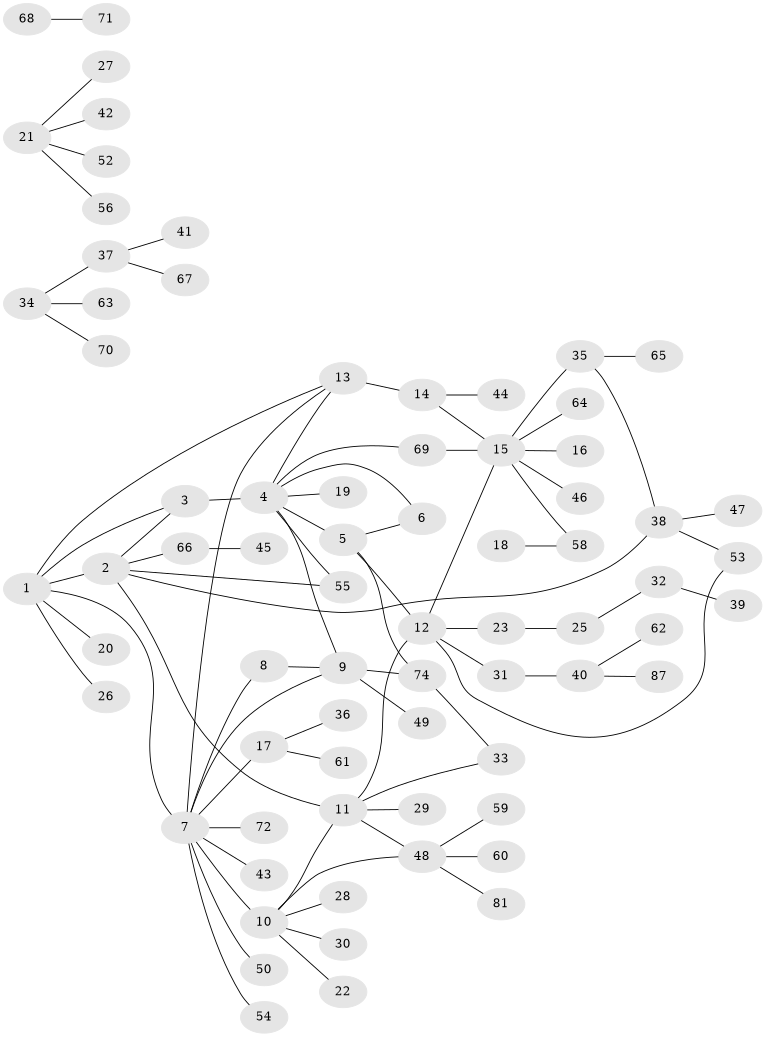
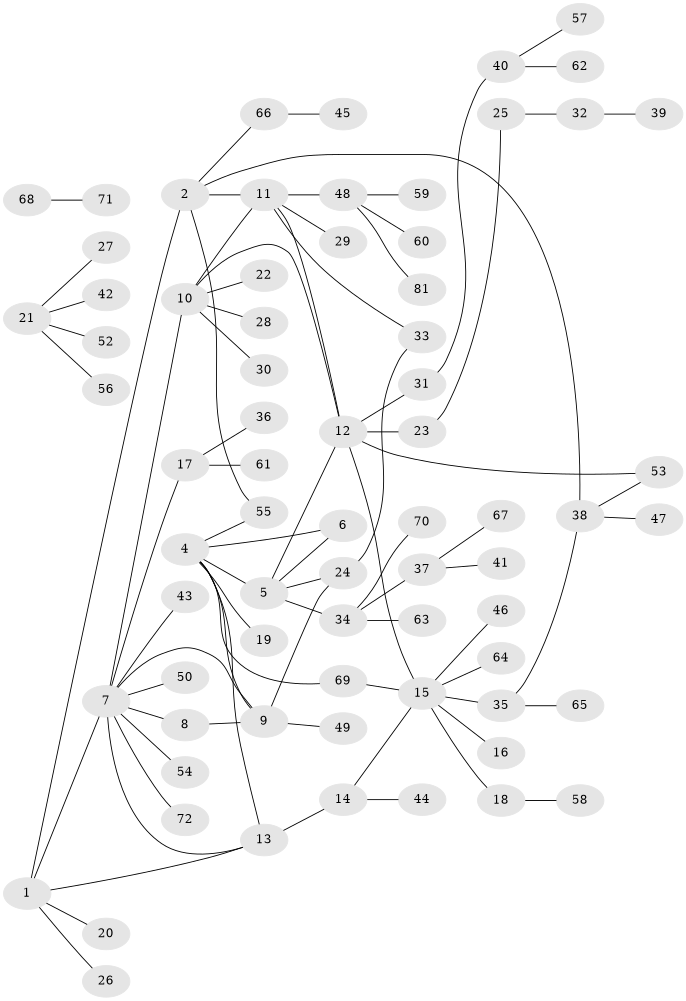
edge "15" -- "58": now "15" -- "18"
node "3": removed
edge "5" -- "34": added
node "74": label "74" -> "24"
node "87": label "87" -> "57"
edge "48" -- "10": now "12" -- "10"
